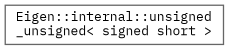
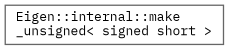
node "Eigen::internal::unsigned _unsigned< signed short >": label "Eigen::internal::unsigned _unsigned< signed short >" -> "Eigen::internal::make _unsigned< signed short >"
